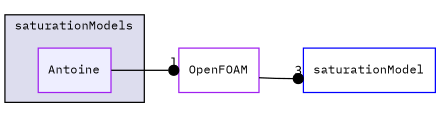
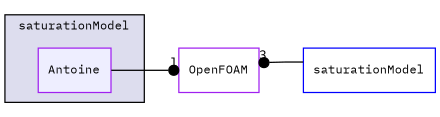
cluster "saturationModels": label "saturationModels" -> "saturationModel"
edge "OpenFOAM" -> "saturationModel": reversed
